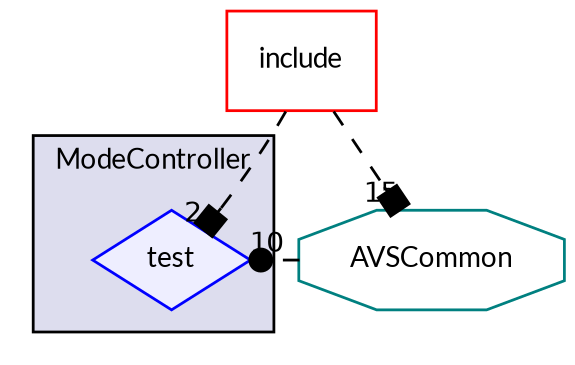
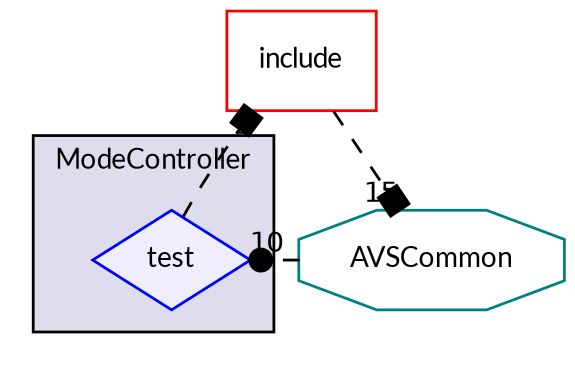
edge "include" -> "test": reversed
